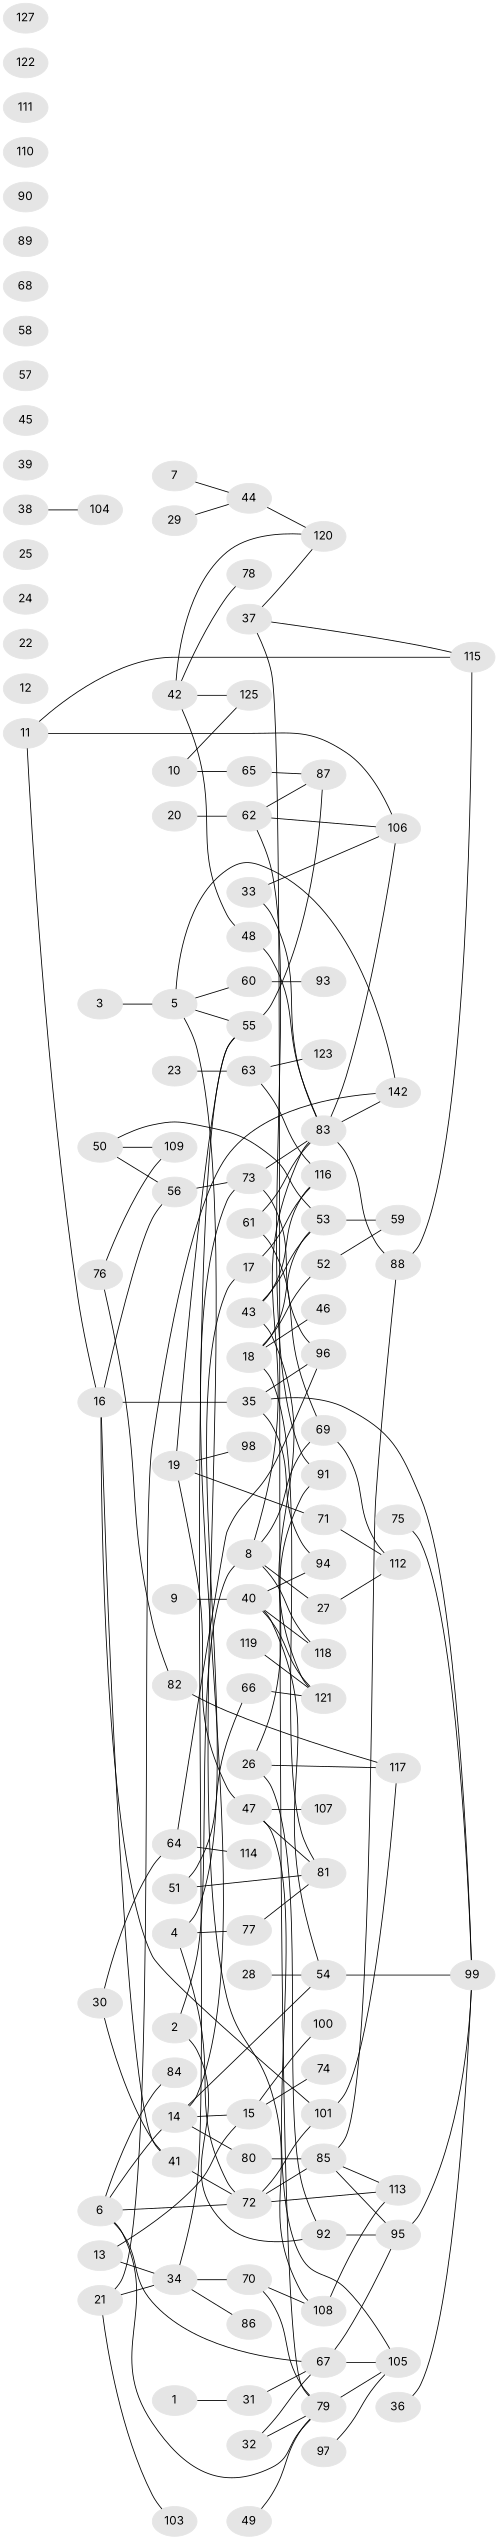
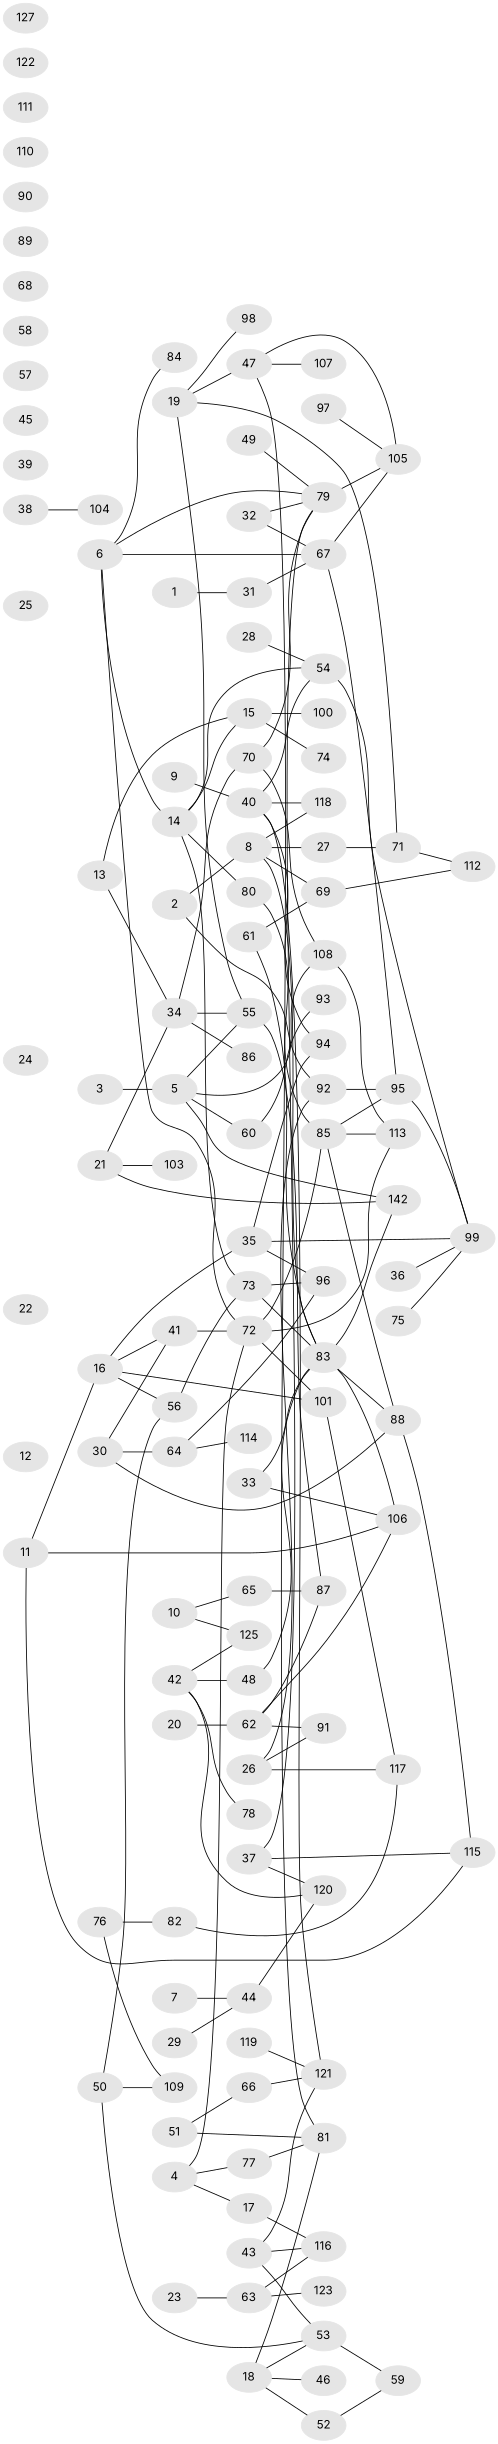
edge "88" -- "30": added
edge "112" -- "27": now "71" -- "27"
